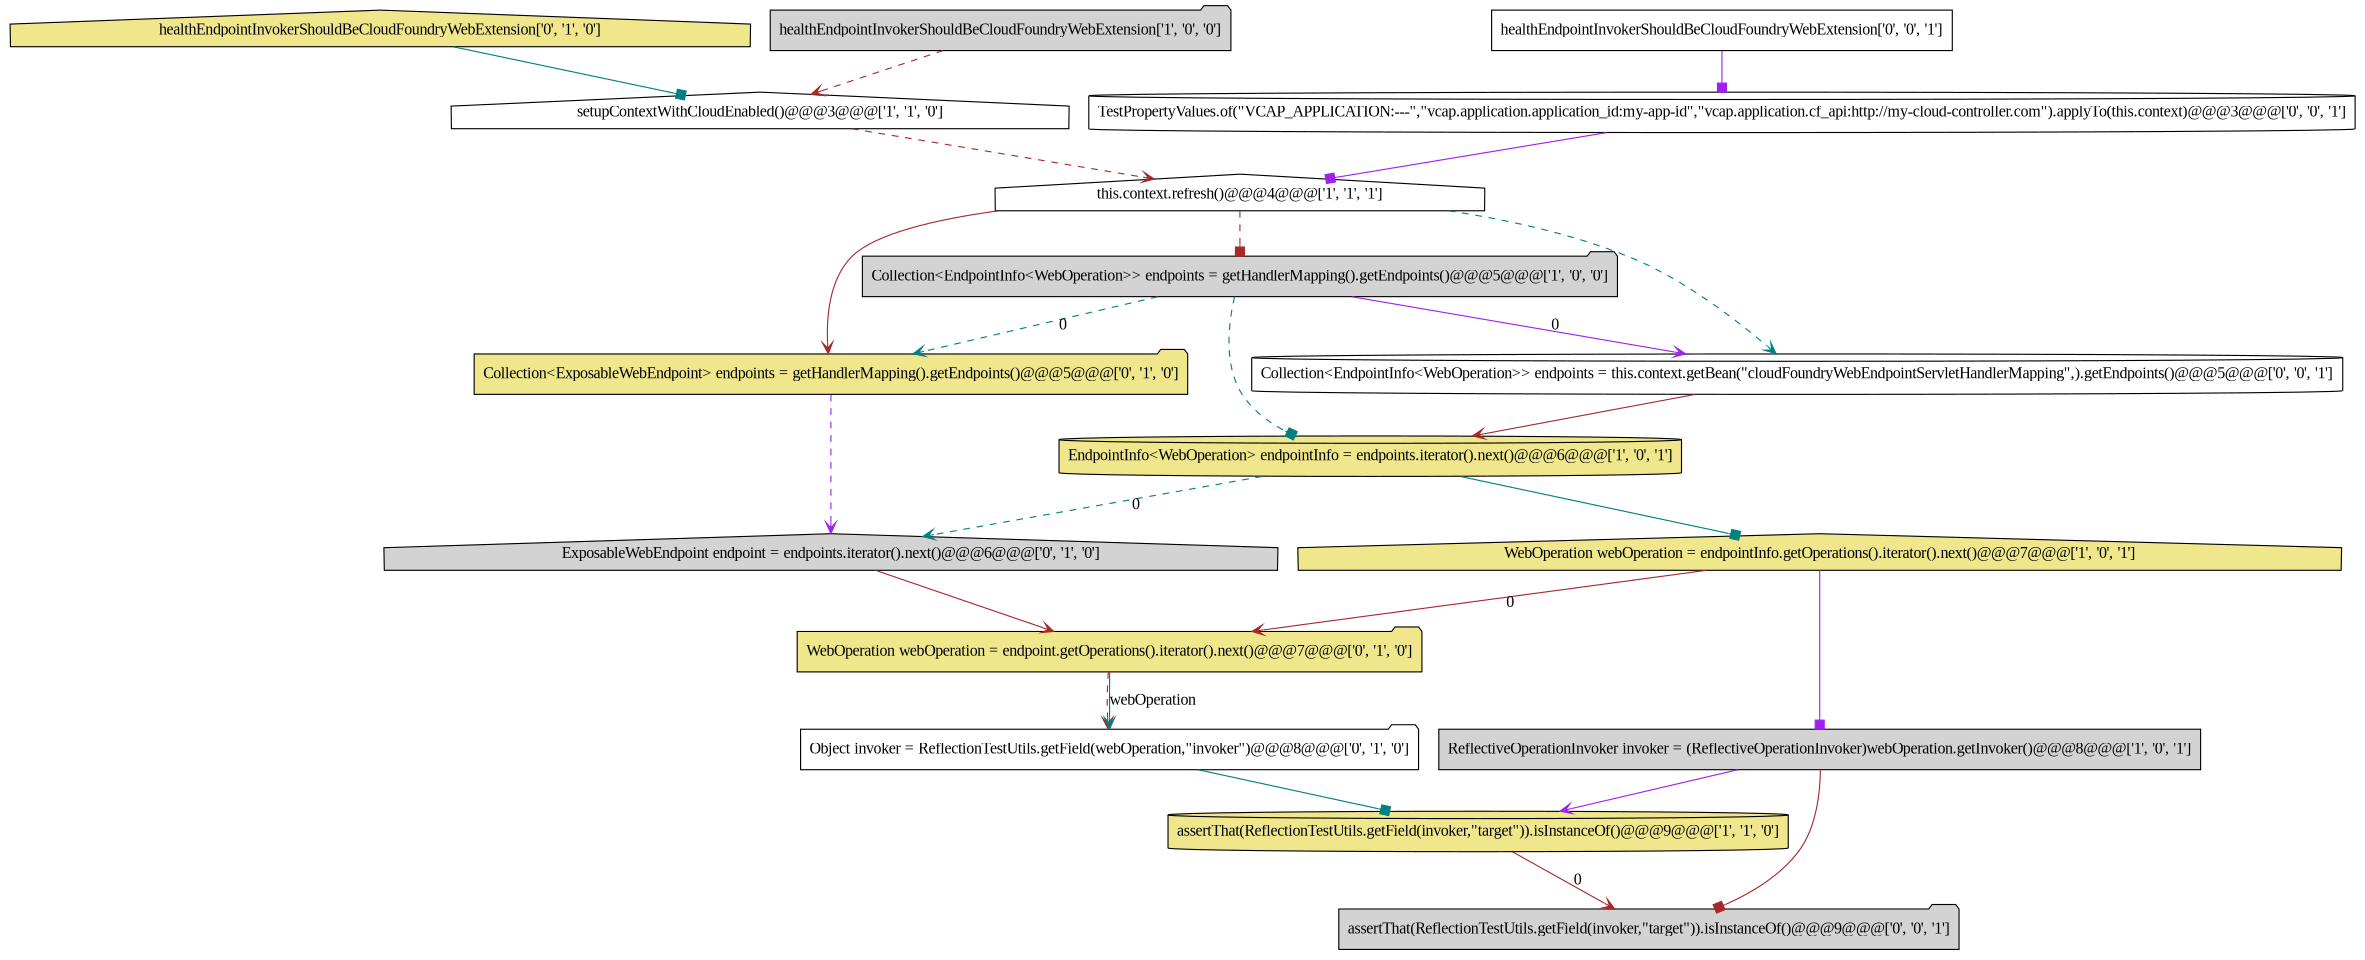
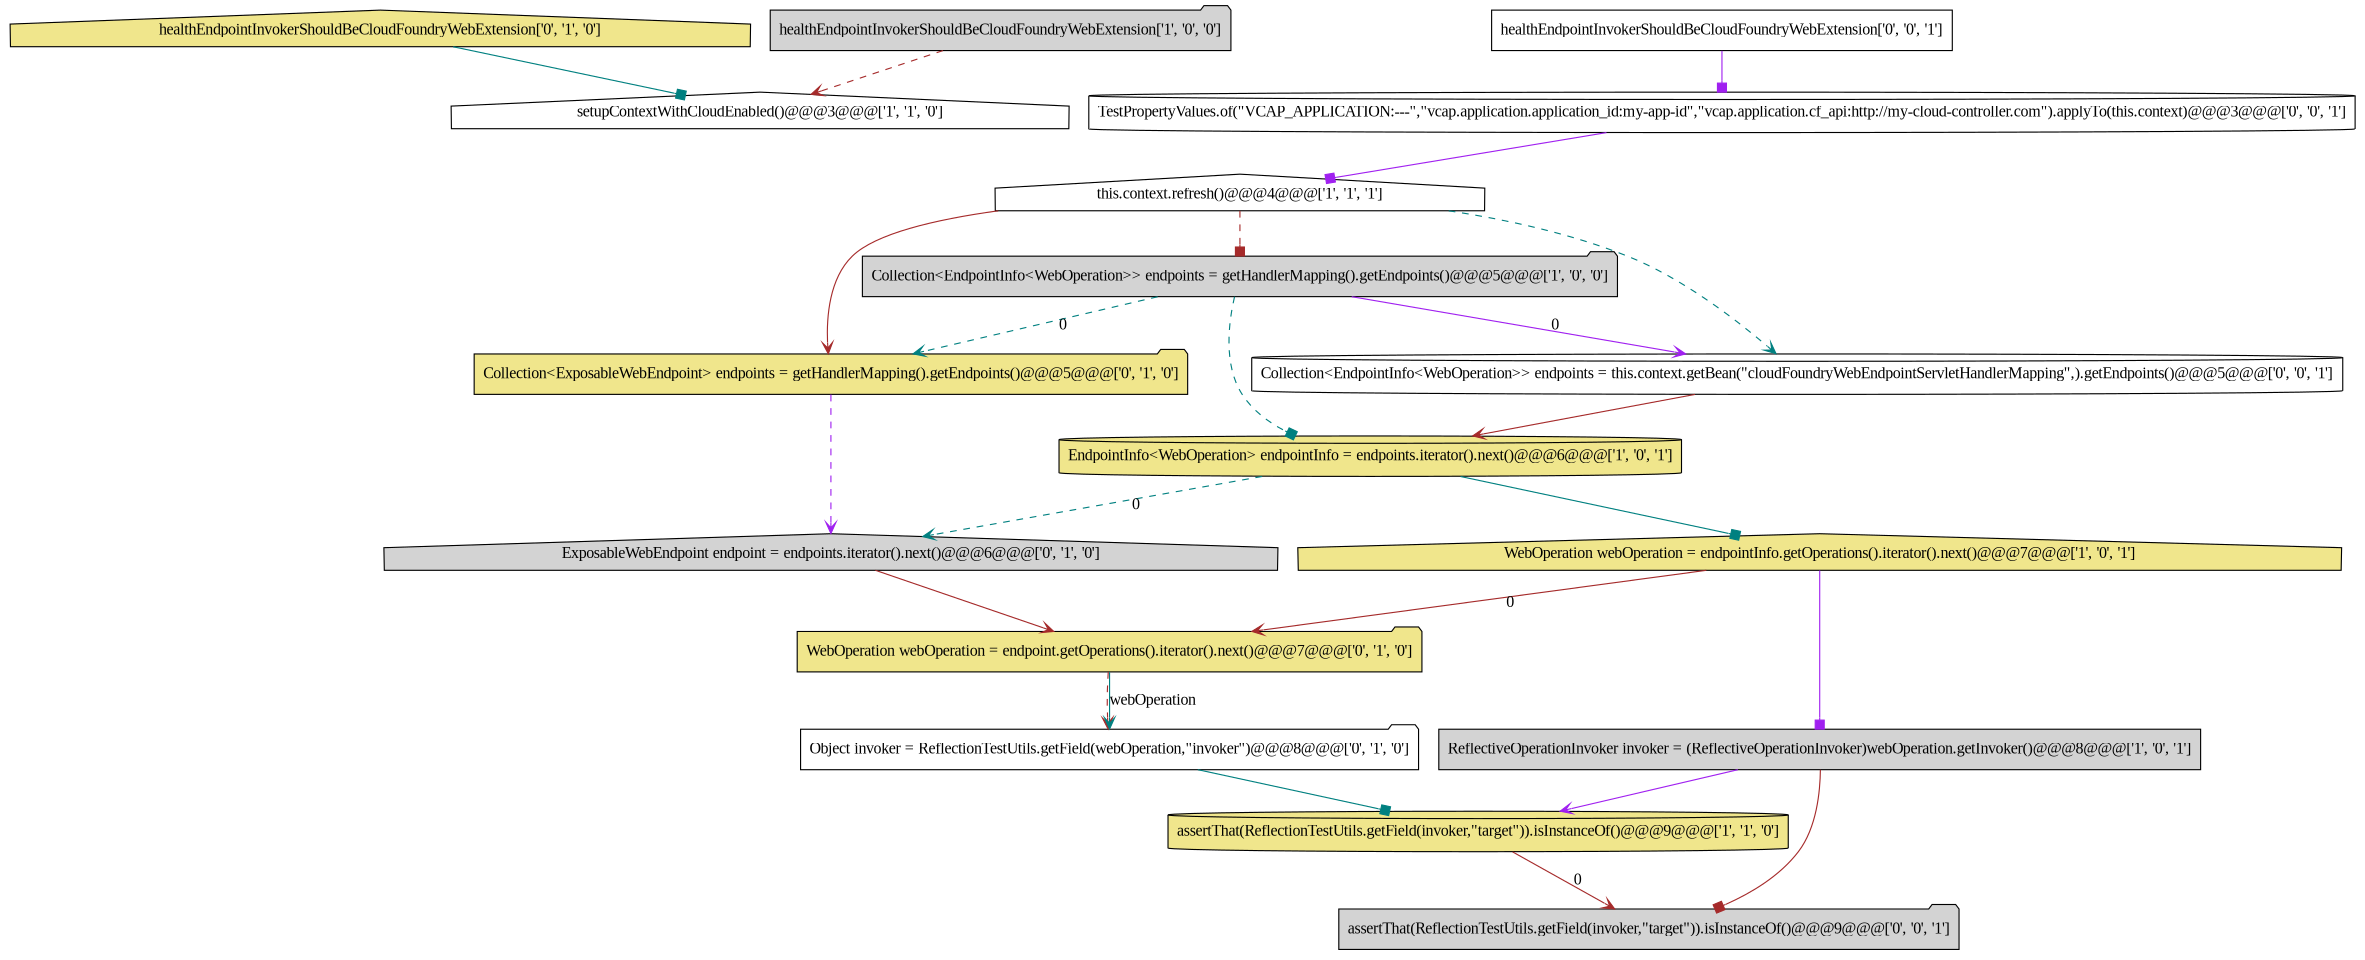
edge "setupContextWithCloudEnabled()@@@3@@@['1', '1', '0']" -> "this.context.refresh()@@@4@@@['1', '1', '1']": removed
